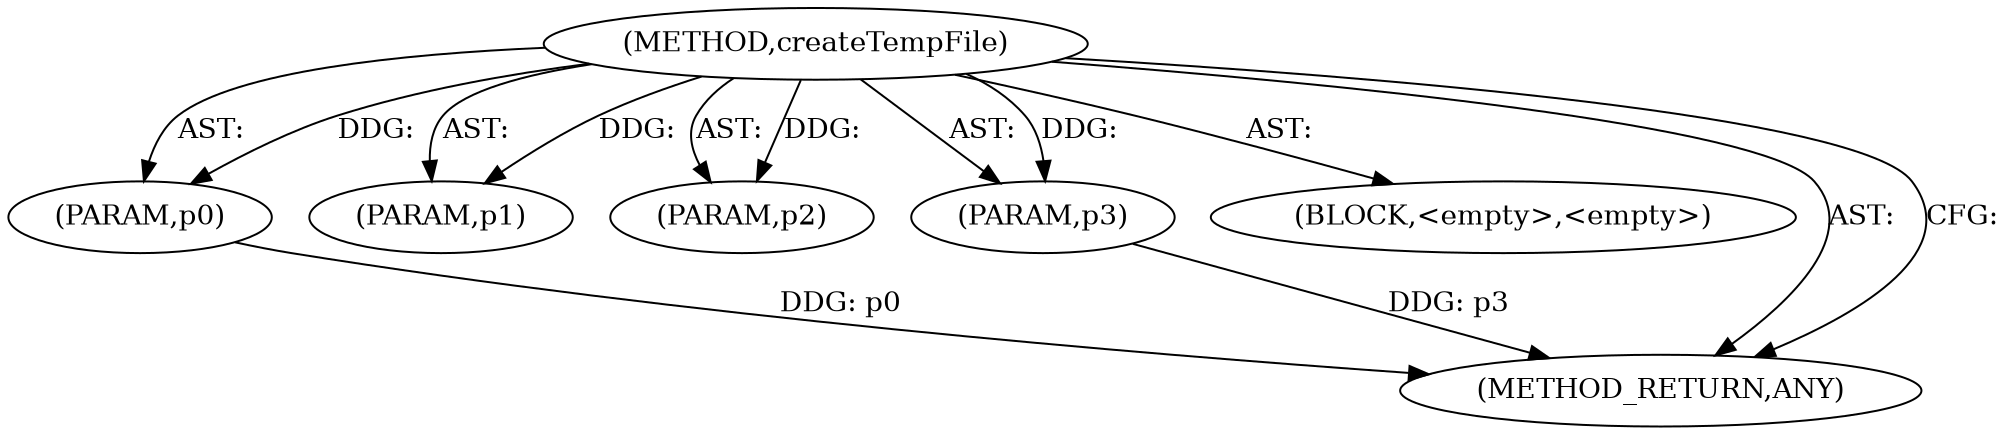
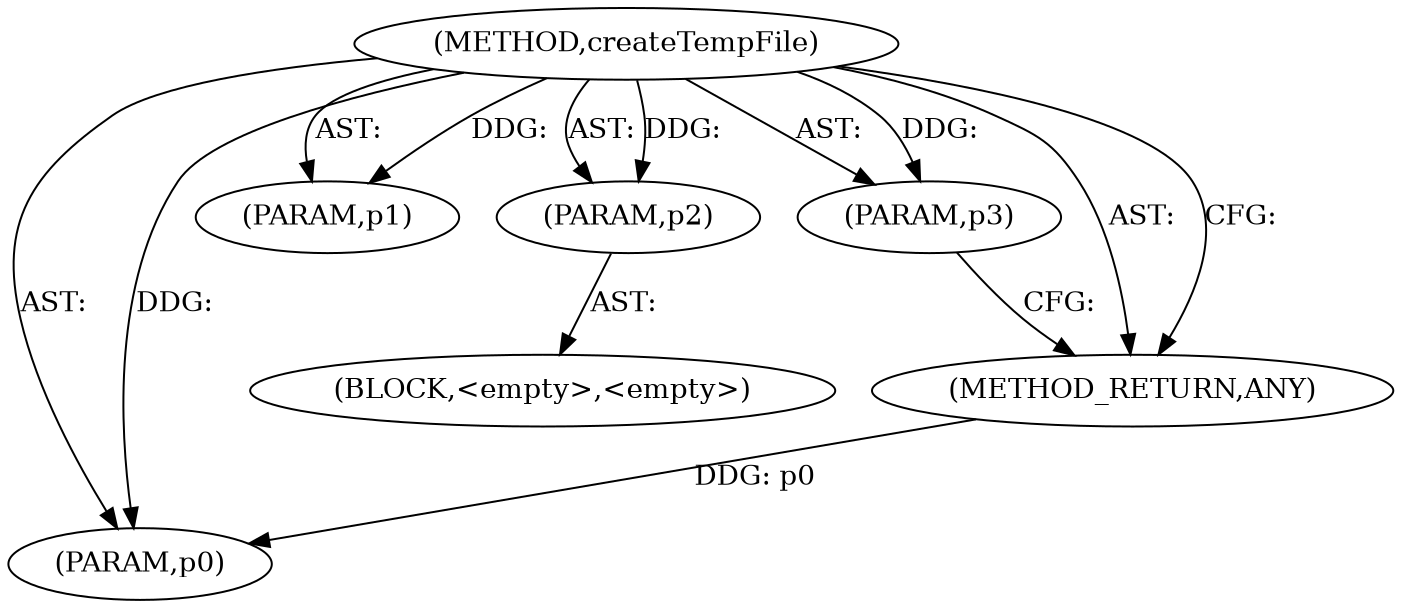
edge "(METHOD,createTempFile)" -> "(BLOCK,<empty>,<empty>)": now "(PARAM,p2)" -> "(BLOCK,<empty>,<empty>)"
edge "(PARAM,p3)" -> "(METHOD_RETURN,ANY)": label "DDG: p3" -> "CFG: "
edge "(PARAM,p0)" -> "(METHOD_RETURN,ANY)": reversed
